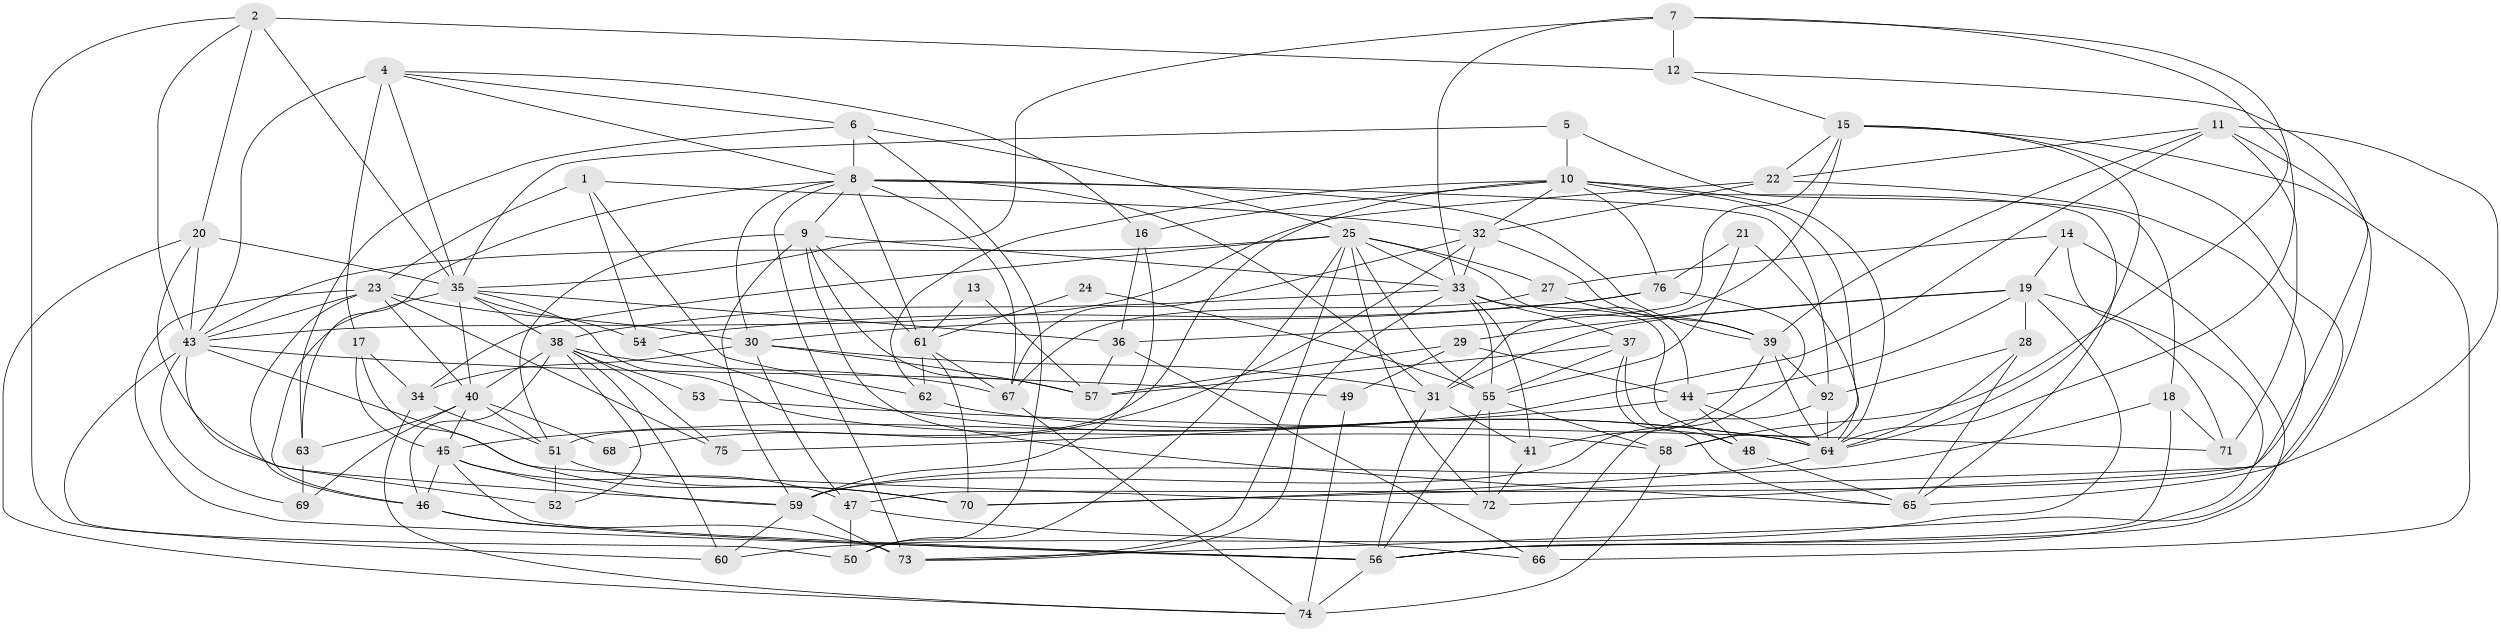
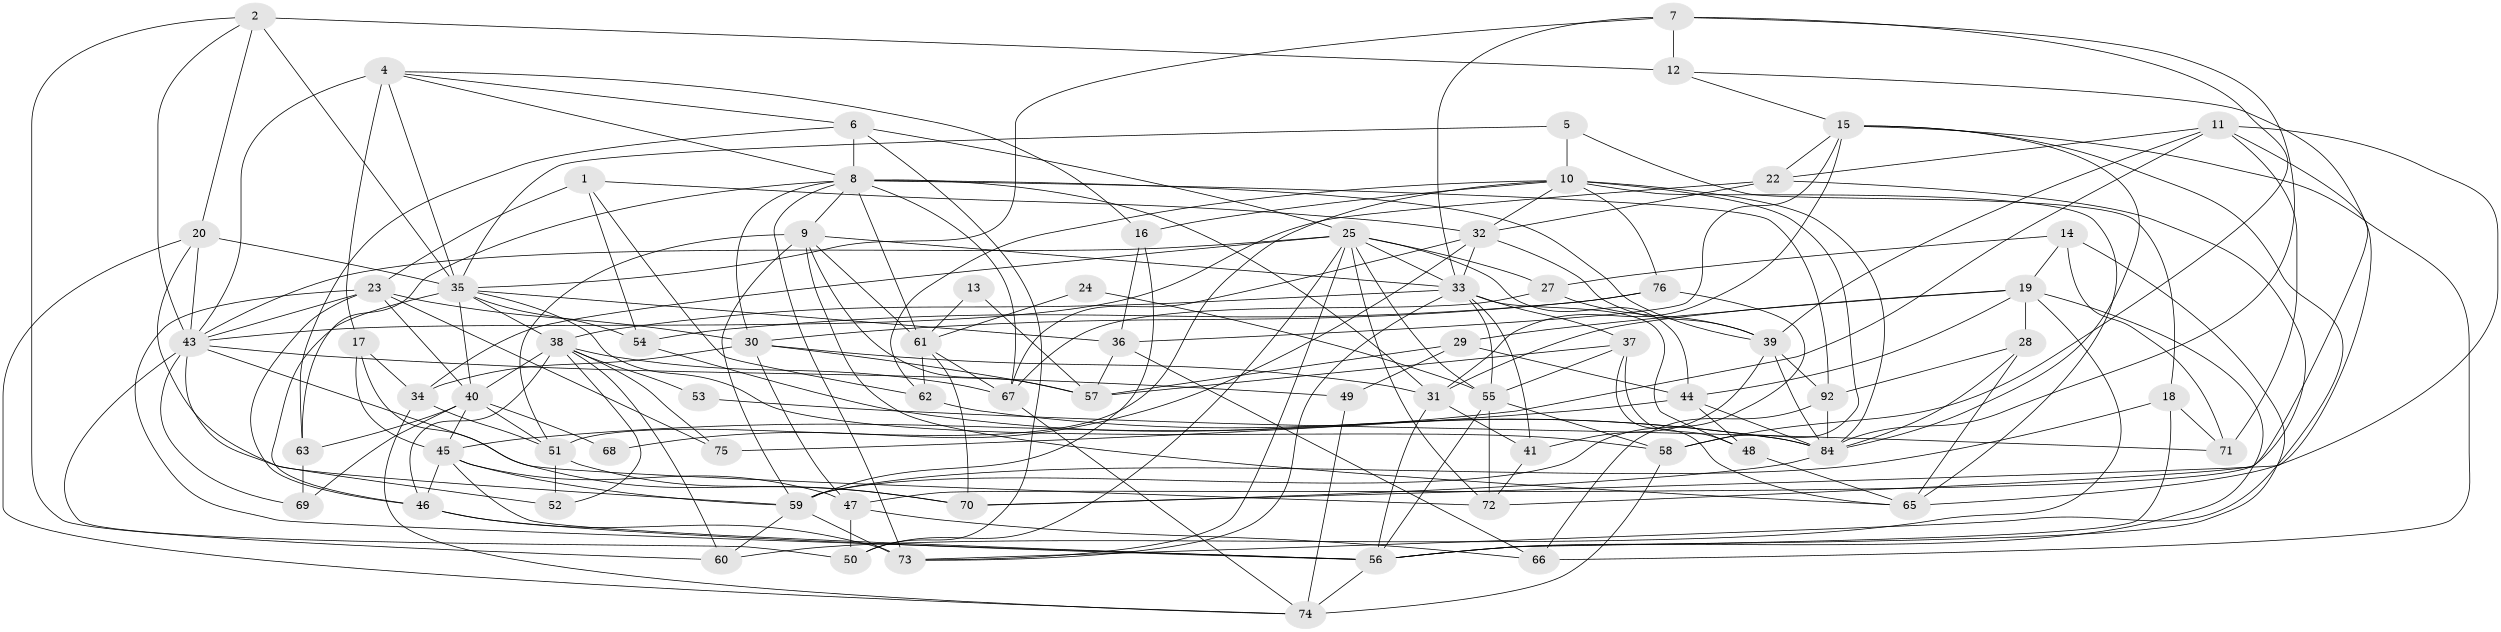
node "21": removed
node "64": label "64" -> "84"
